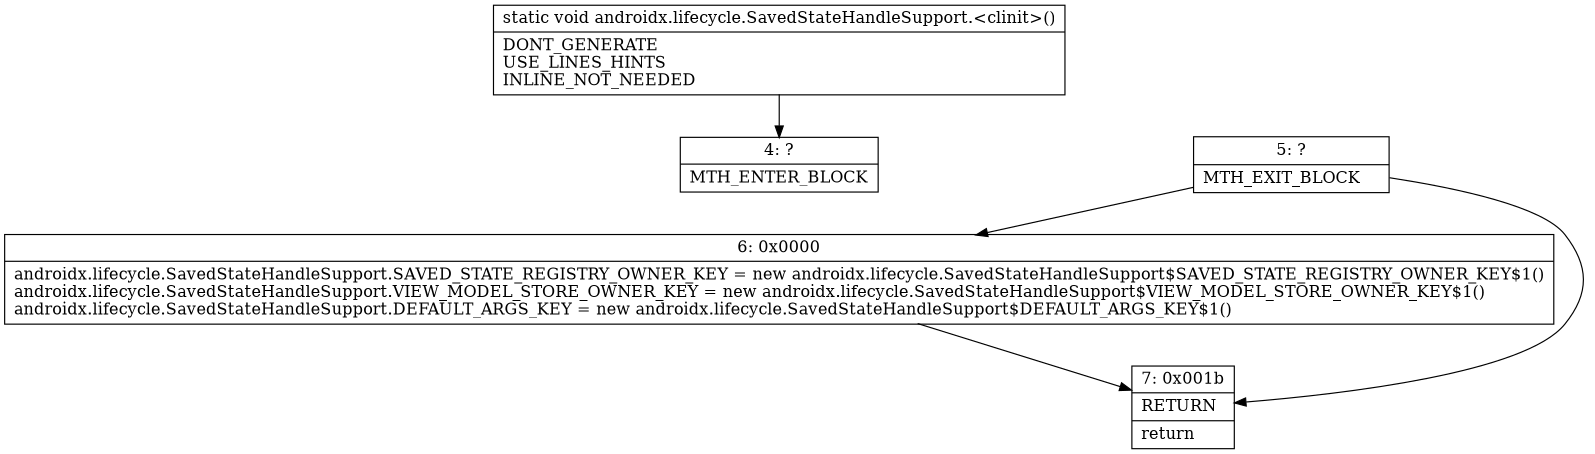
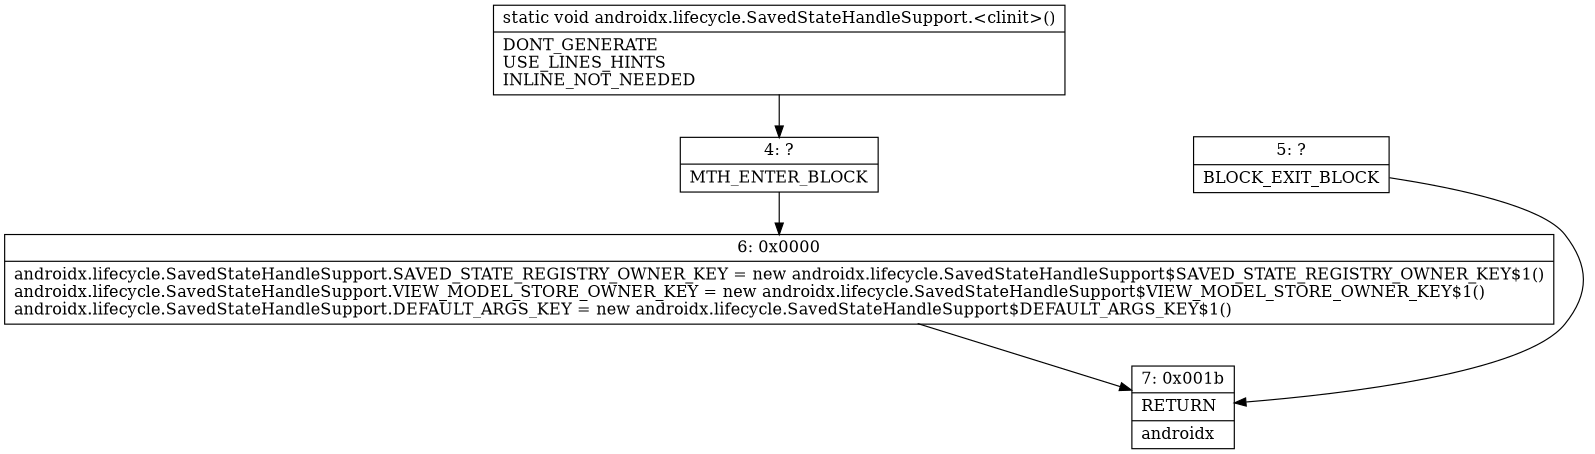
node "5: ?": text "MTH_EXIT_BLOCK" -> "BLOCK_EXIT_BLOCK"
edge "5: ?" -> "6: 0x0000": now "4: ?" -> "6: 0x0000"
node "7: 0x001b": text "return" -> "androidx"
